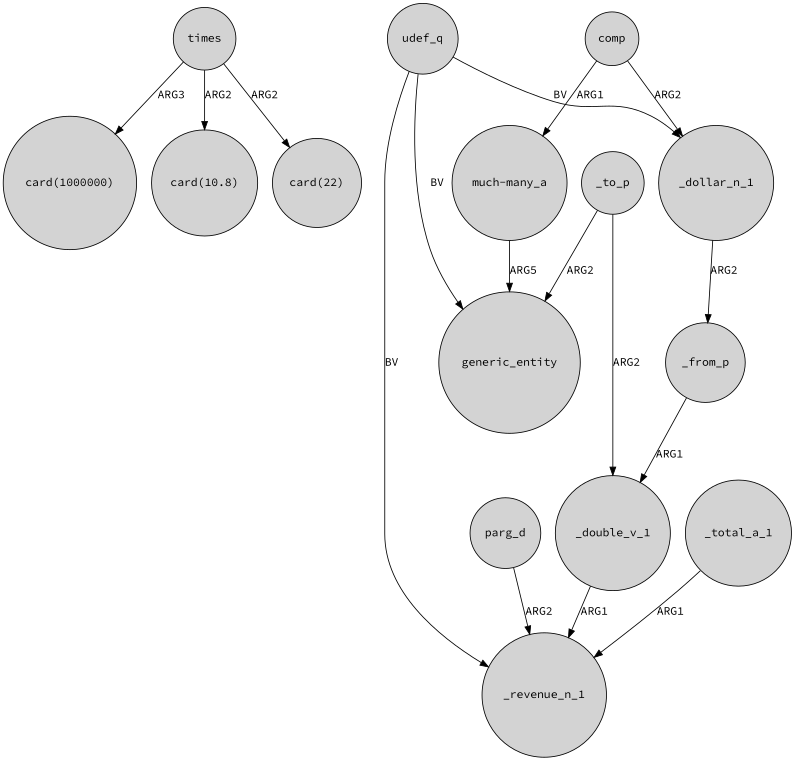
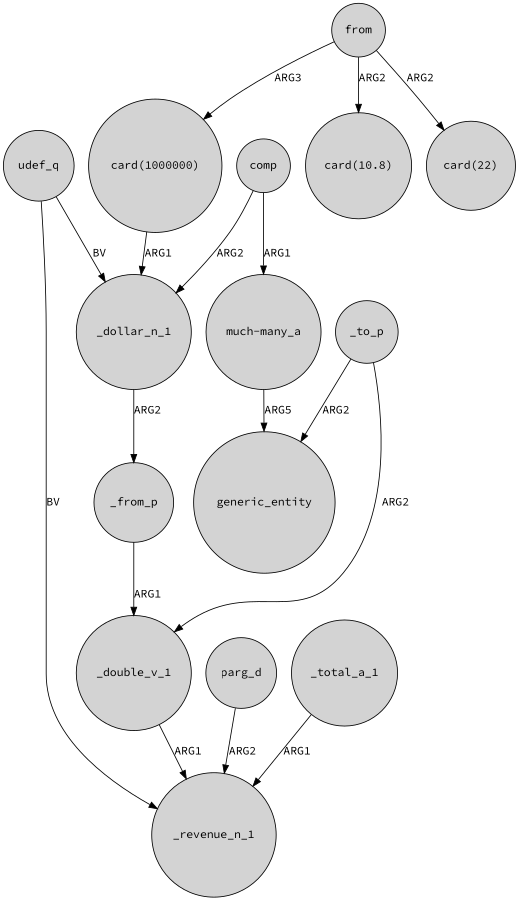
node "times": label "times" -> "from"
edge "udef_q" -> "generic_entity": removed, label "BV"
edge "card(1000000)" -> "_dollar_n_1": added, label "ARG1"
